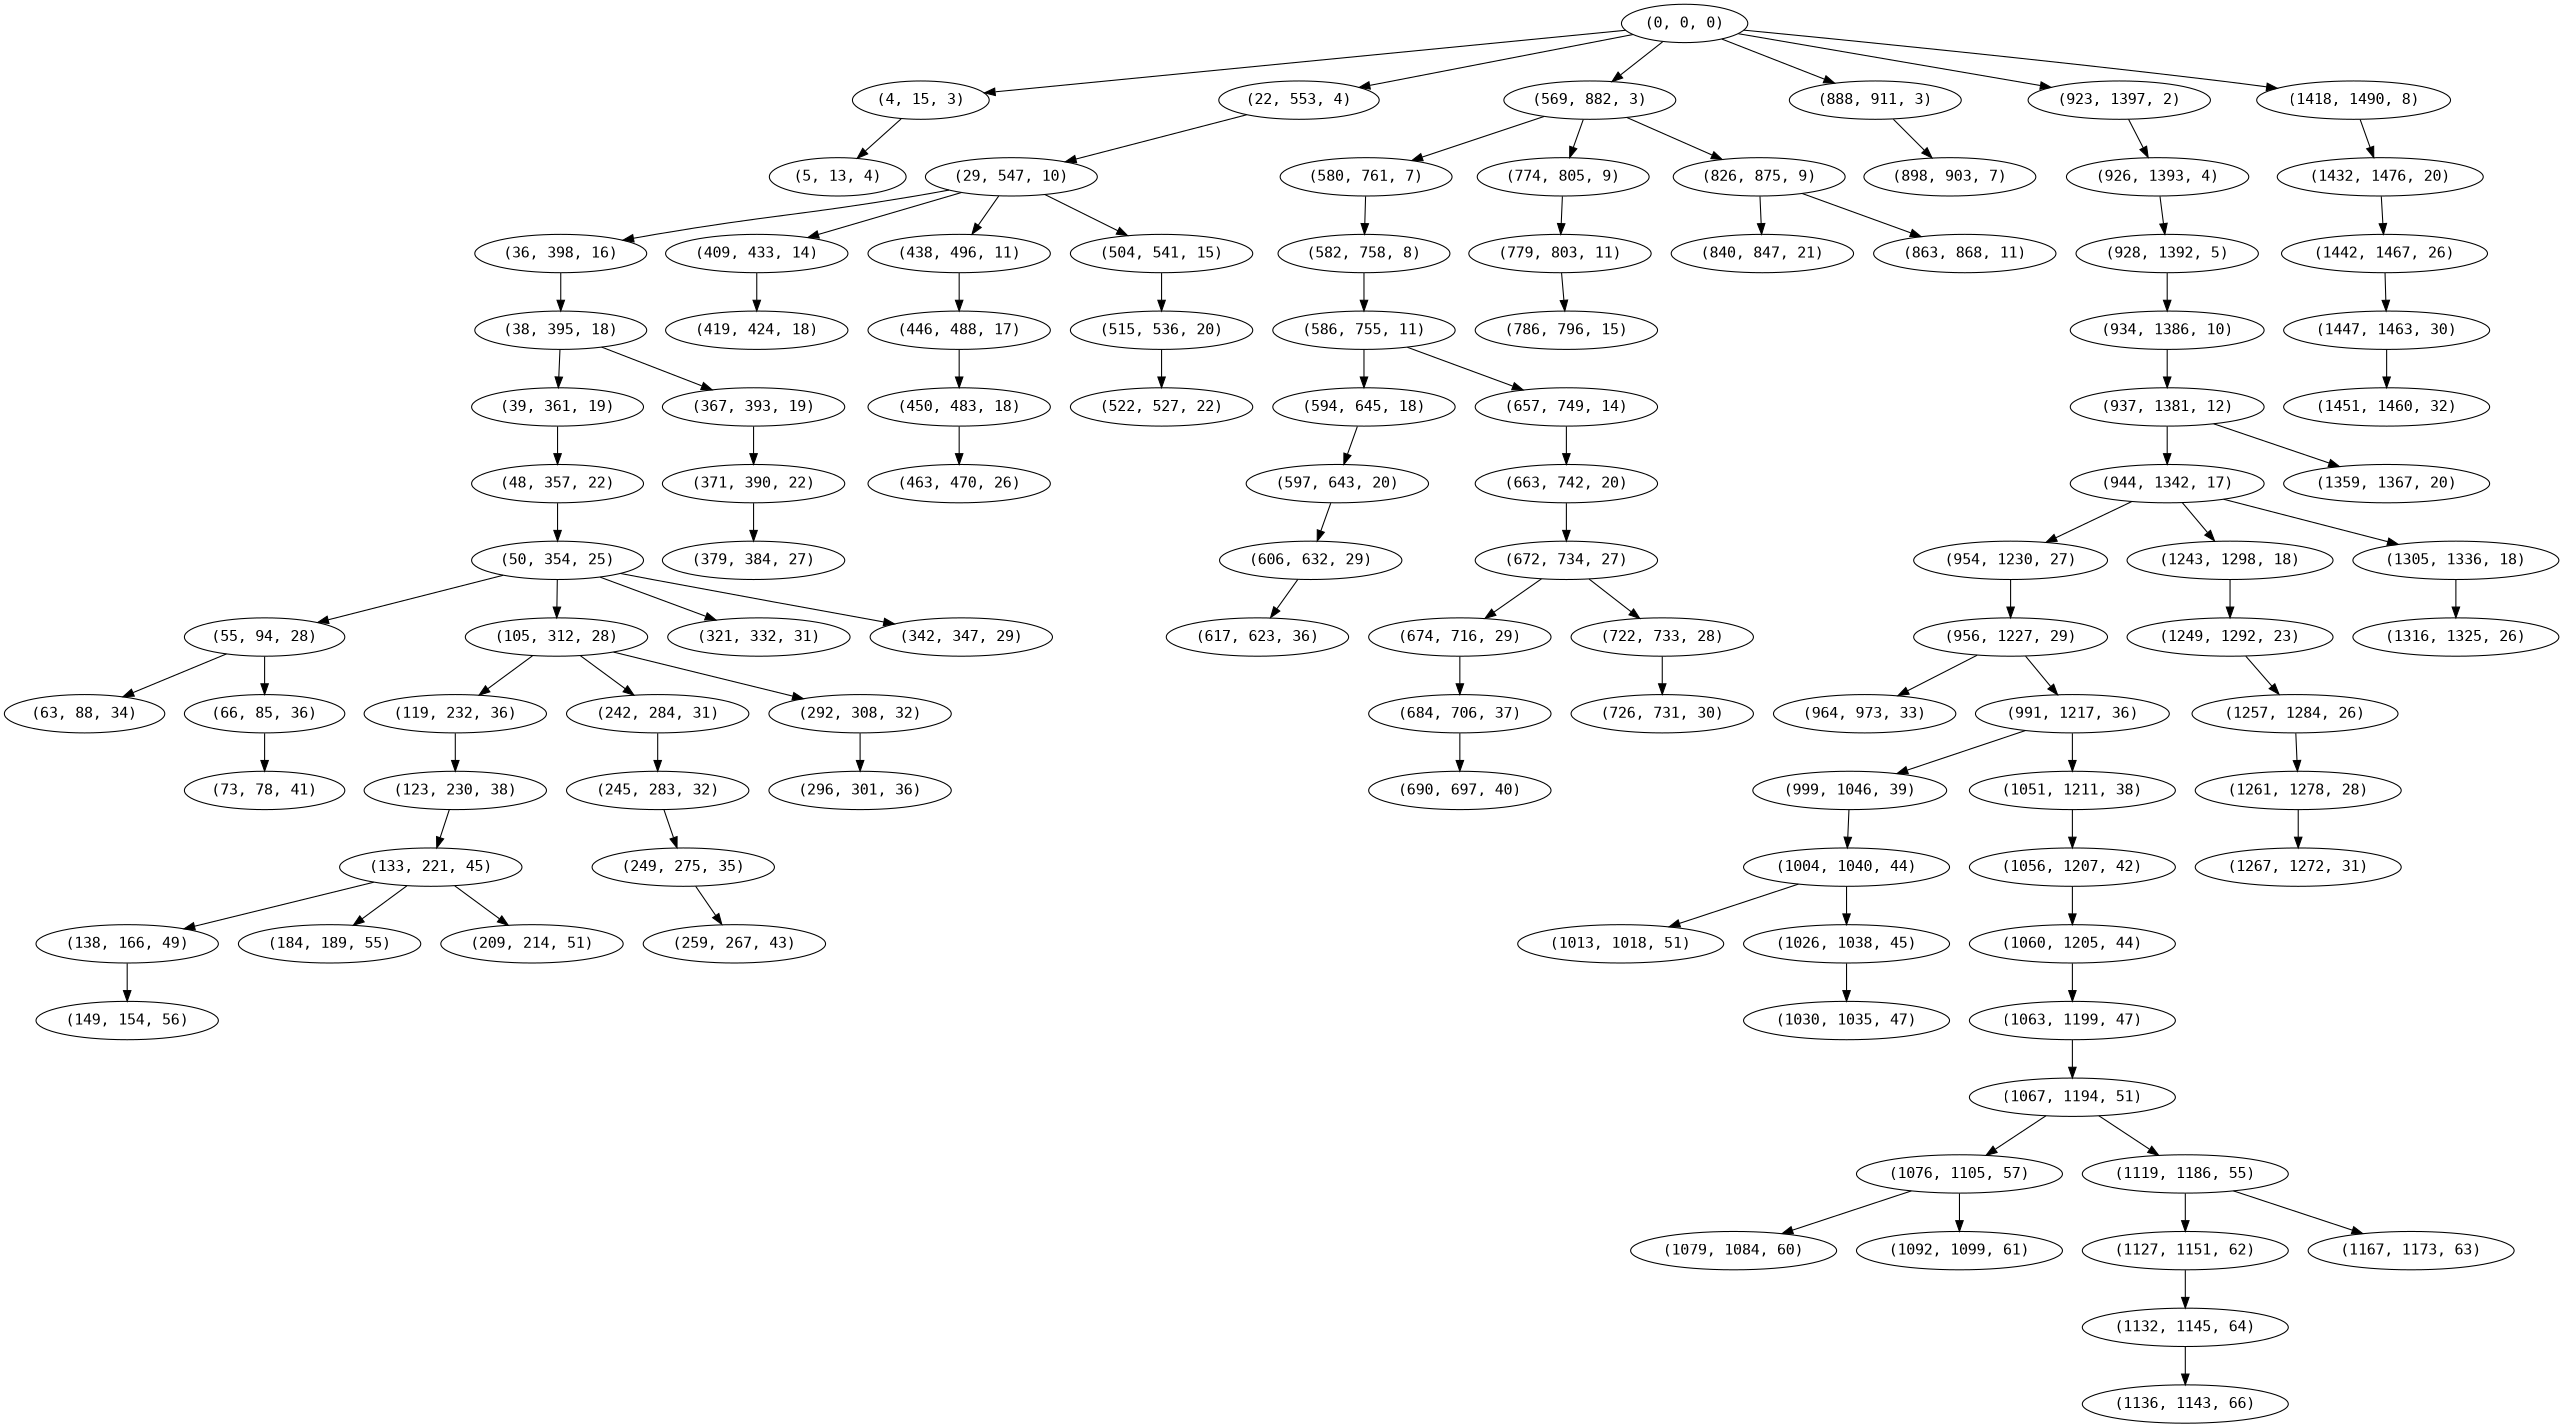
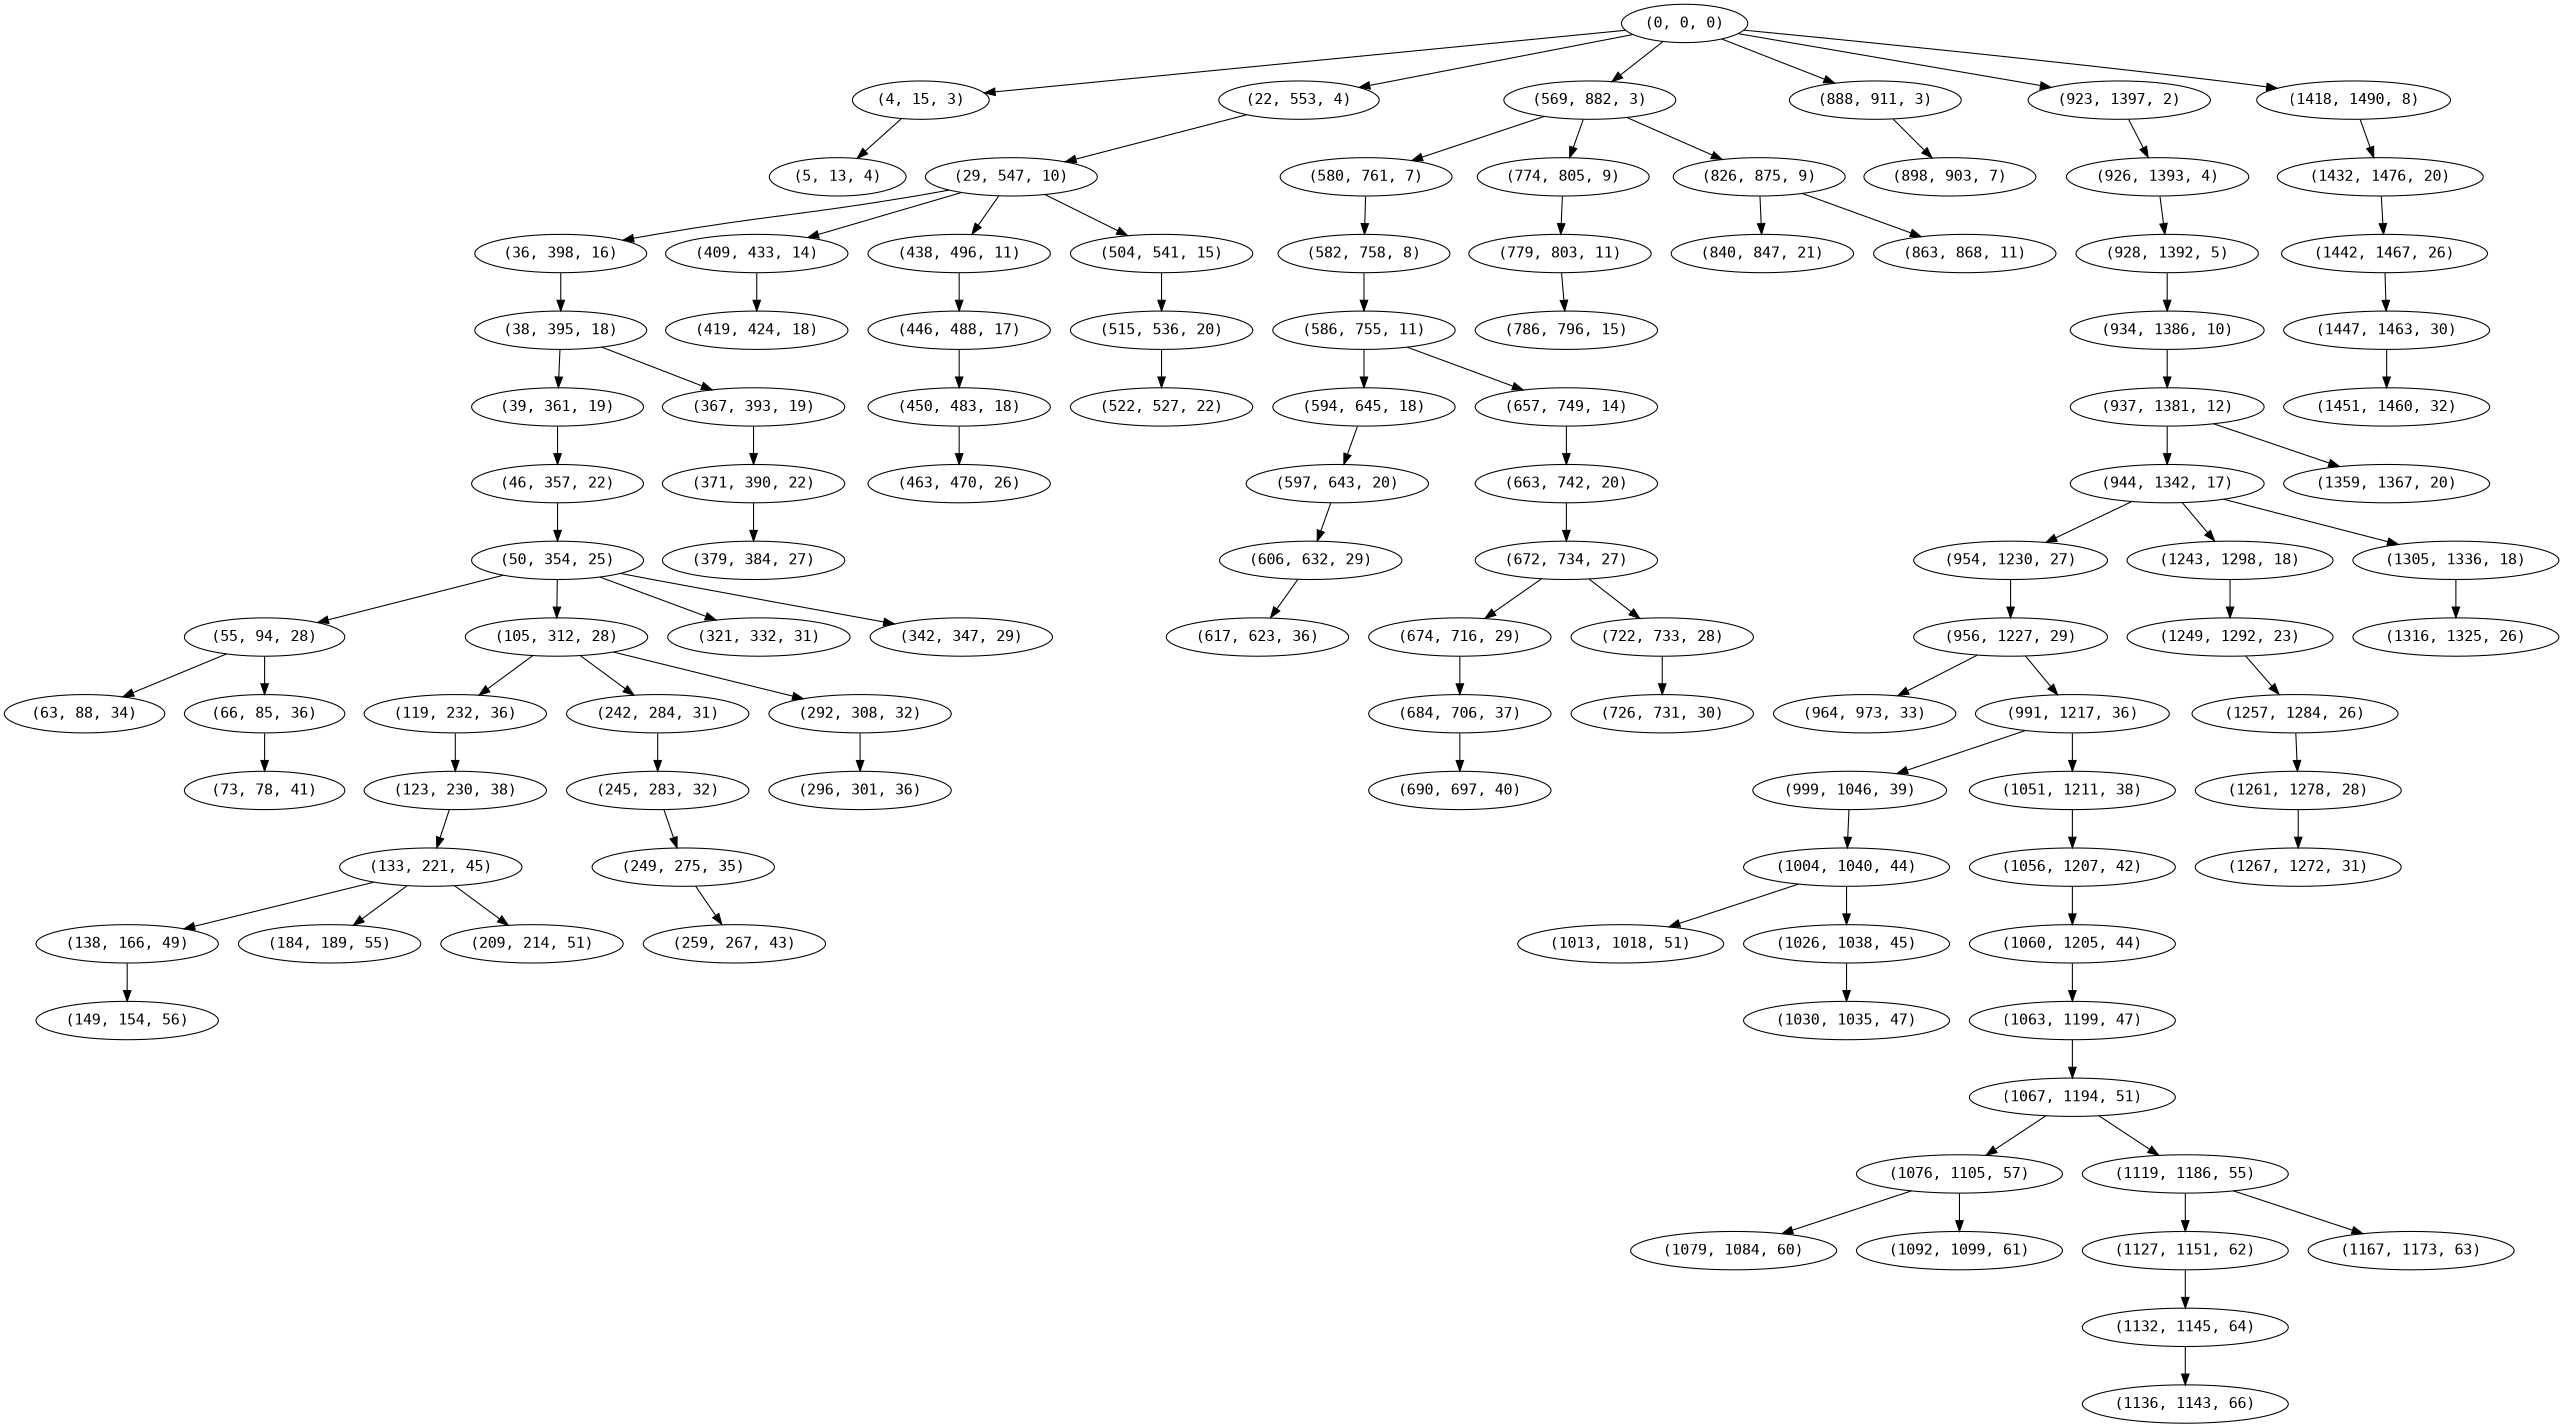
node "(48, 357, 22)": label "(48, 357, 22)" -> "(46, 357, 22)"
